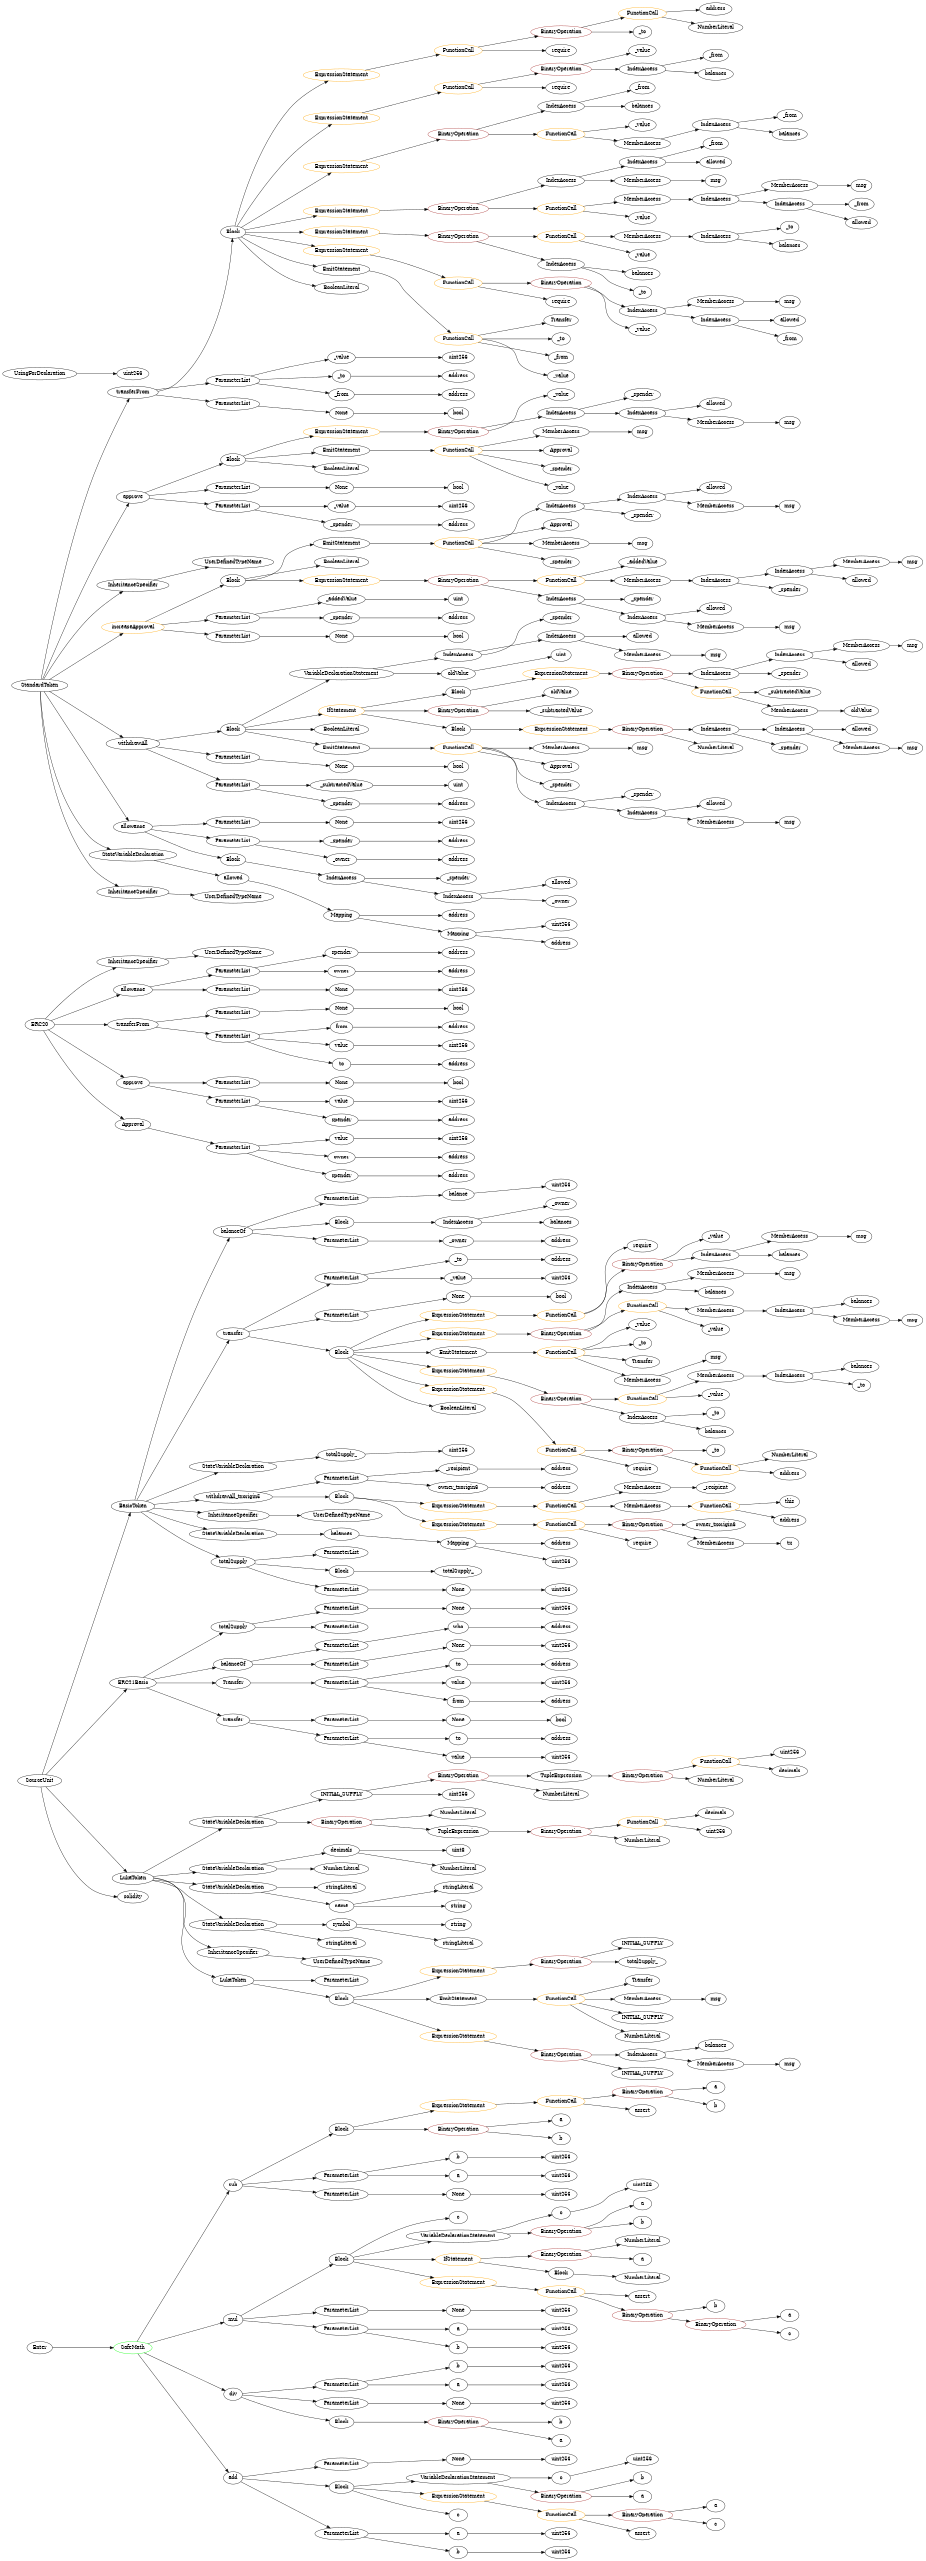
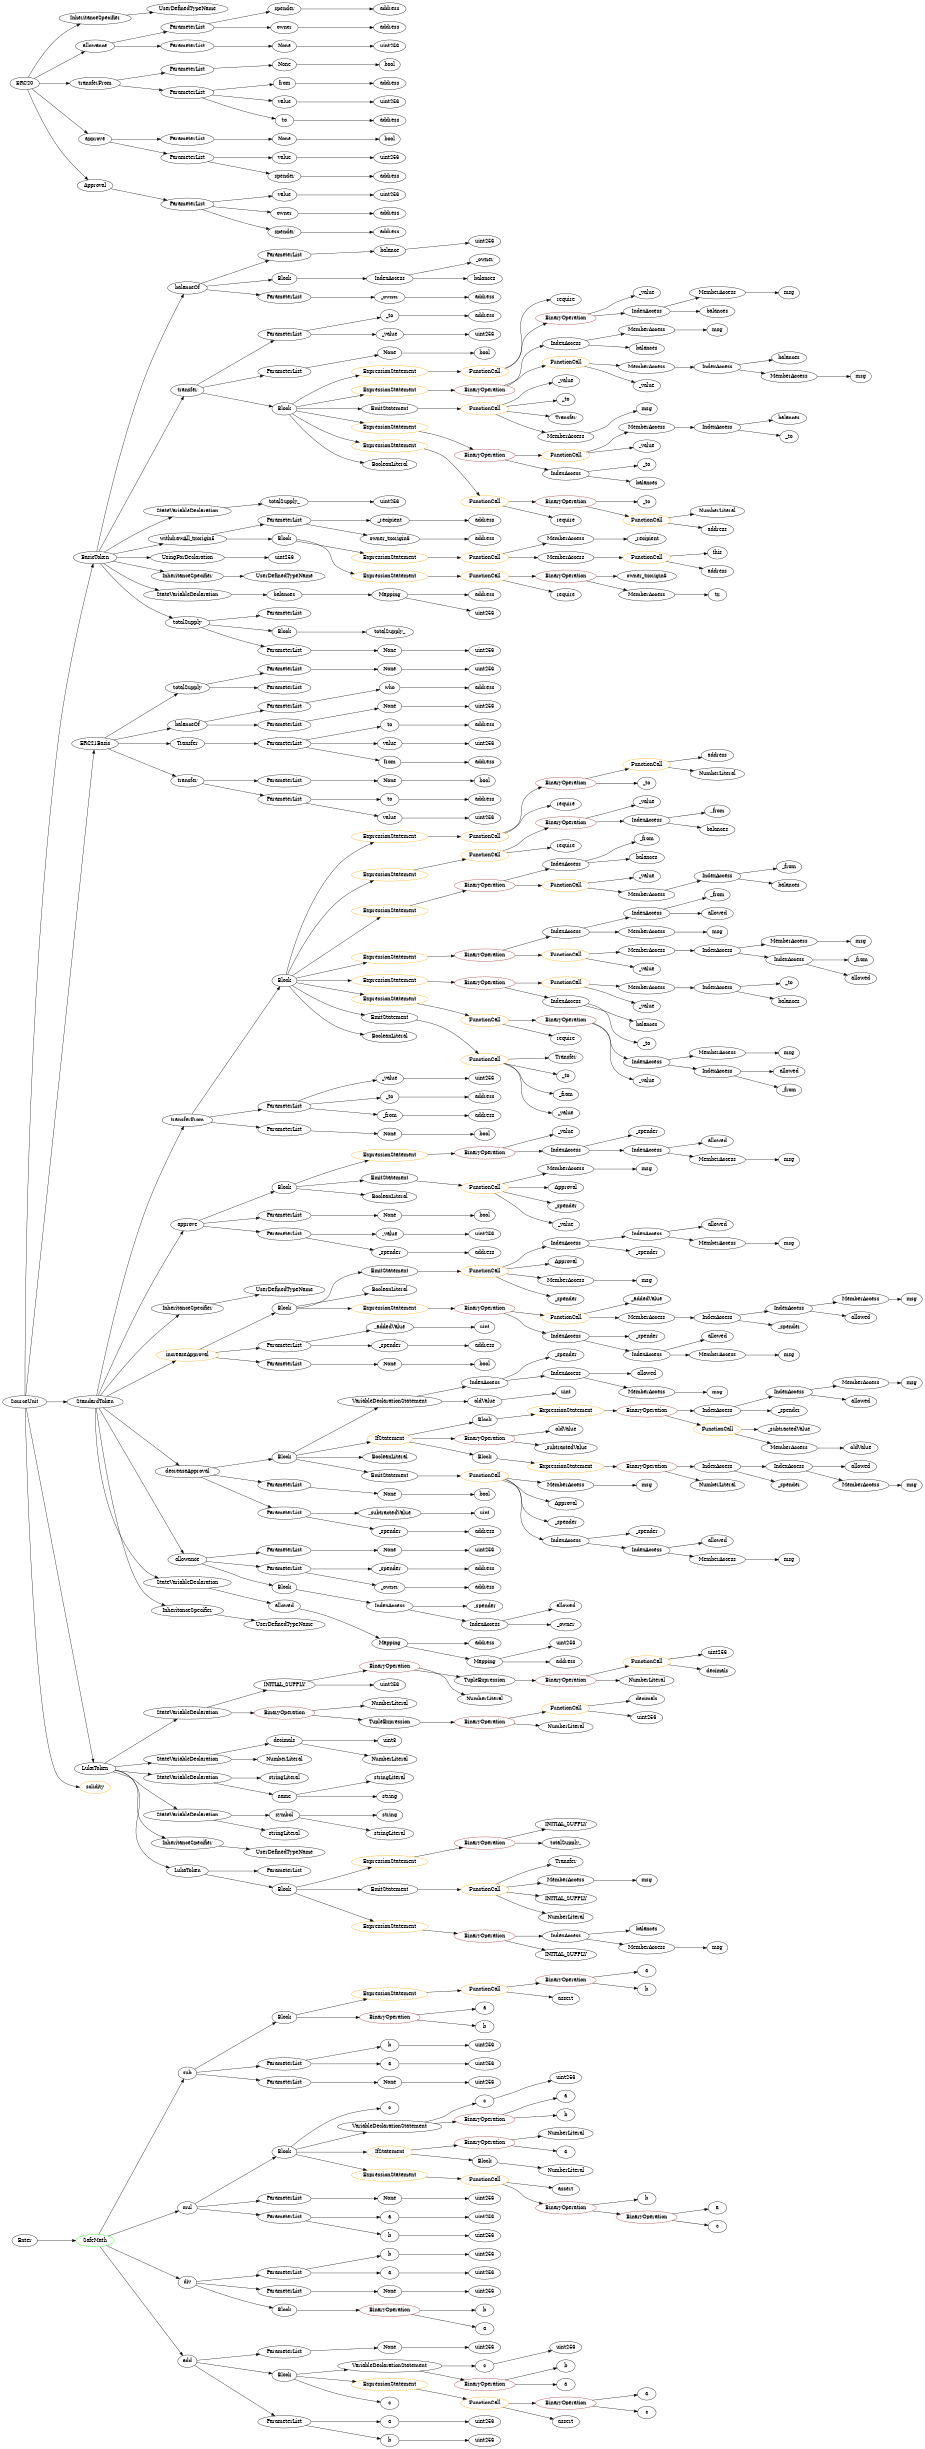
edge "BasicToken" -> "UsingForDeclaration": added
node "withdrawAll": label "withdrawAll" -> "decreaseApproval"
edge "SourceUnit" -> "StandardToken": added
node "solidity": color black -> orange
